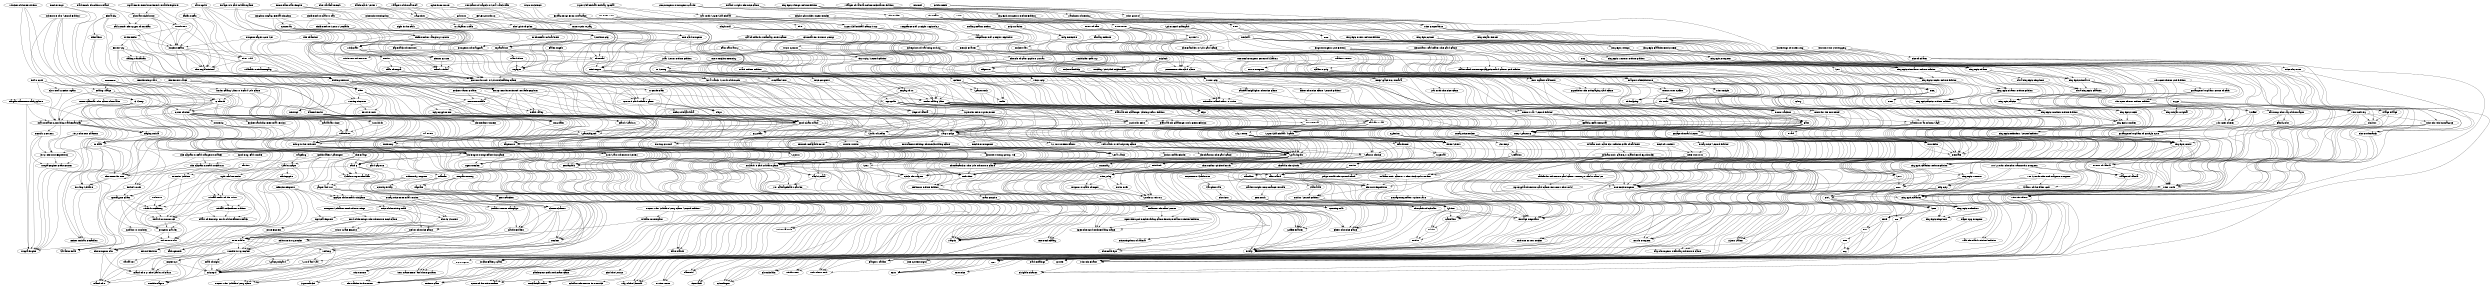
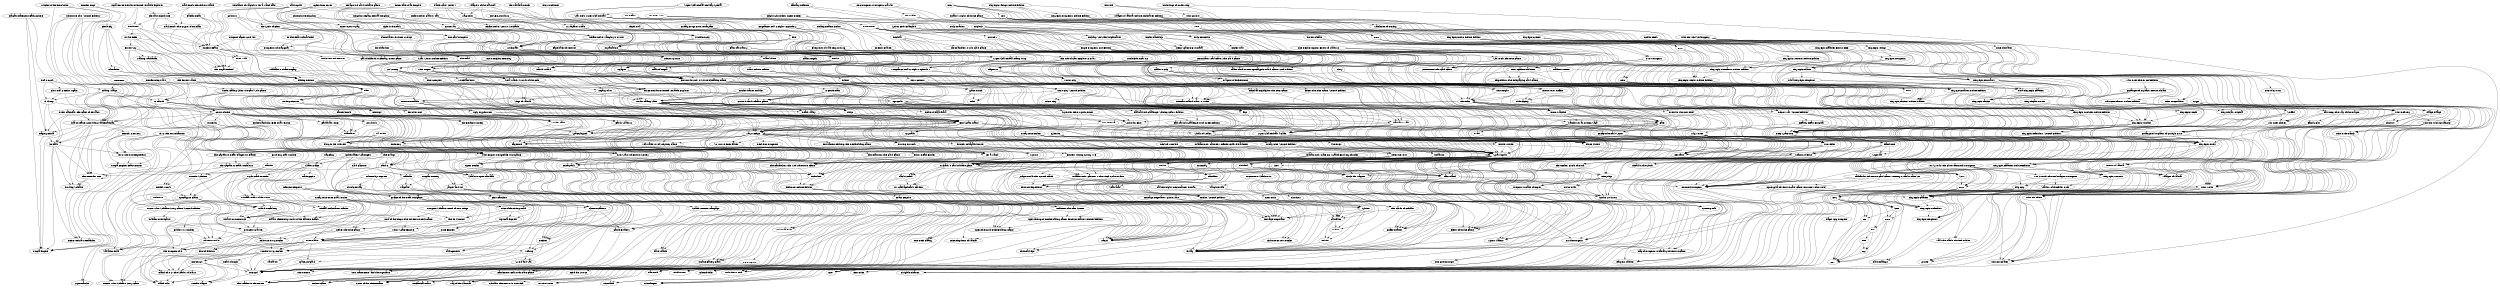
node "Long Tales": label "Long Tales" -> "Wonder Tales"
edge "13 Sheep" -> "Utopia Engine": now "Raging Knizia" -> "Utopia Engine"
edge "Magnate" -> "micropul": now "Magnate" -> "Island Of D"
